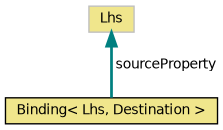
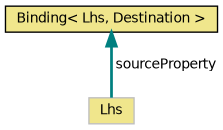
edge "Binding< Lhs, Destination >" -> "Lhs": reversed
